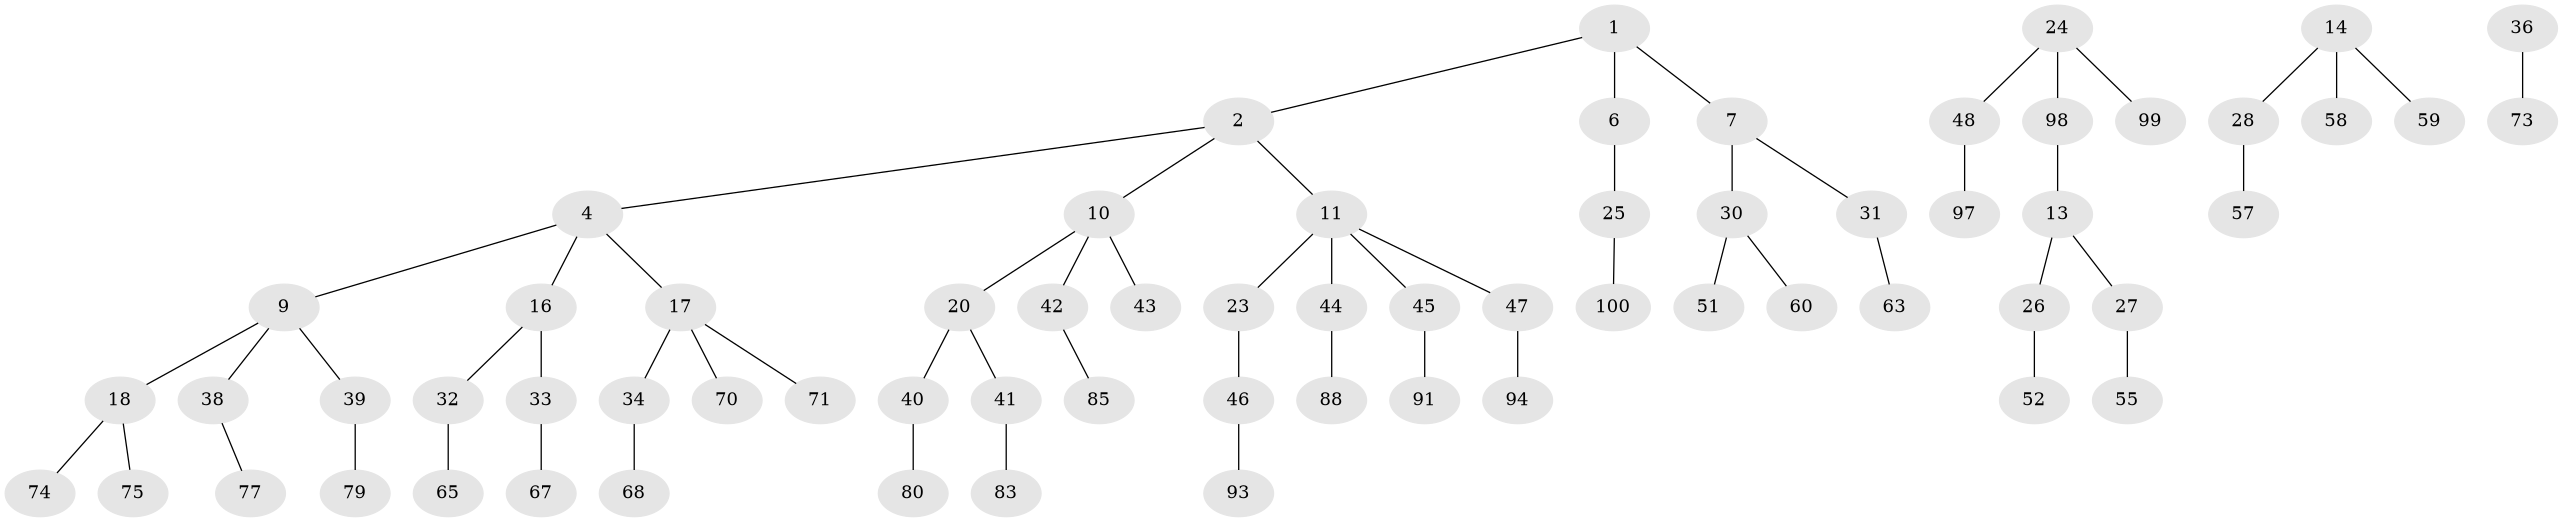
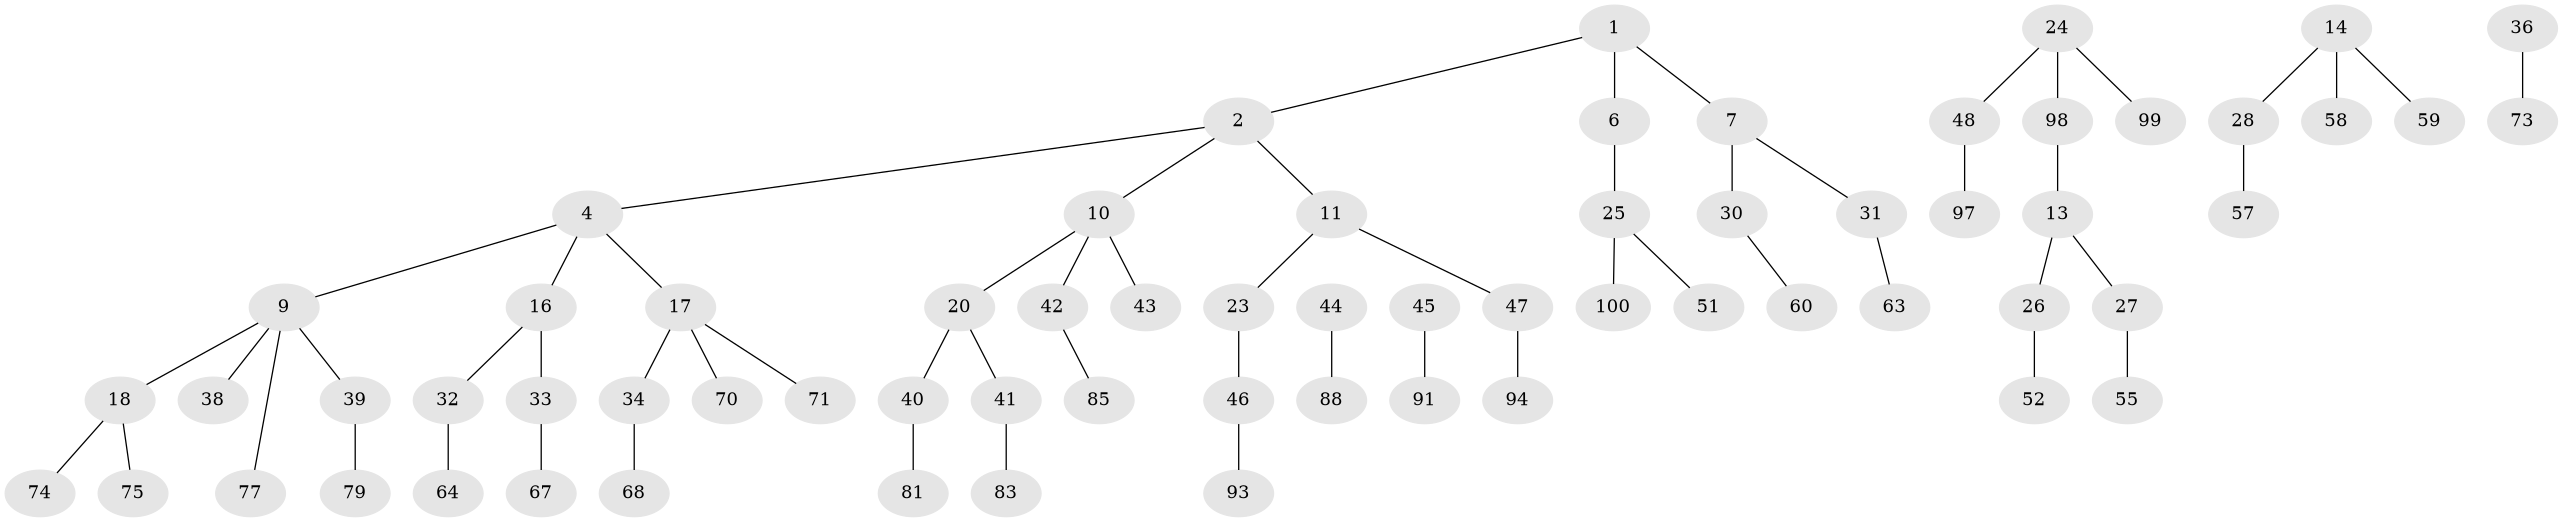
edge "11" -- "44": removed
edge "11" -- "45": removed
edge "30" -- "51": now "25" -- "51"
edge "38" -- "77": now "9" -- "77"
node "65": label "65" -> "64"
node "80": label "80" -> "81"
